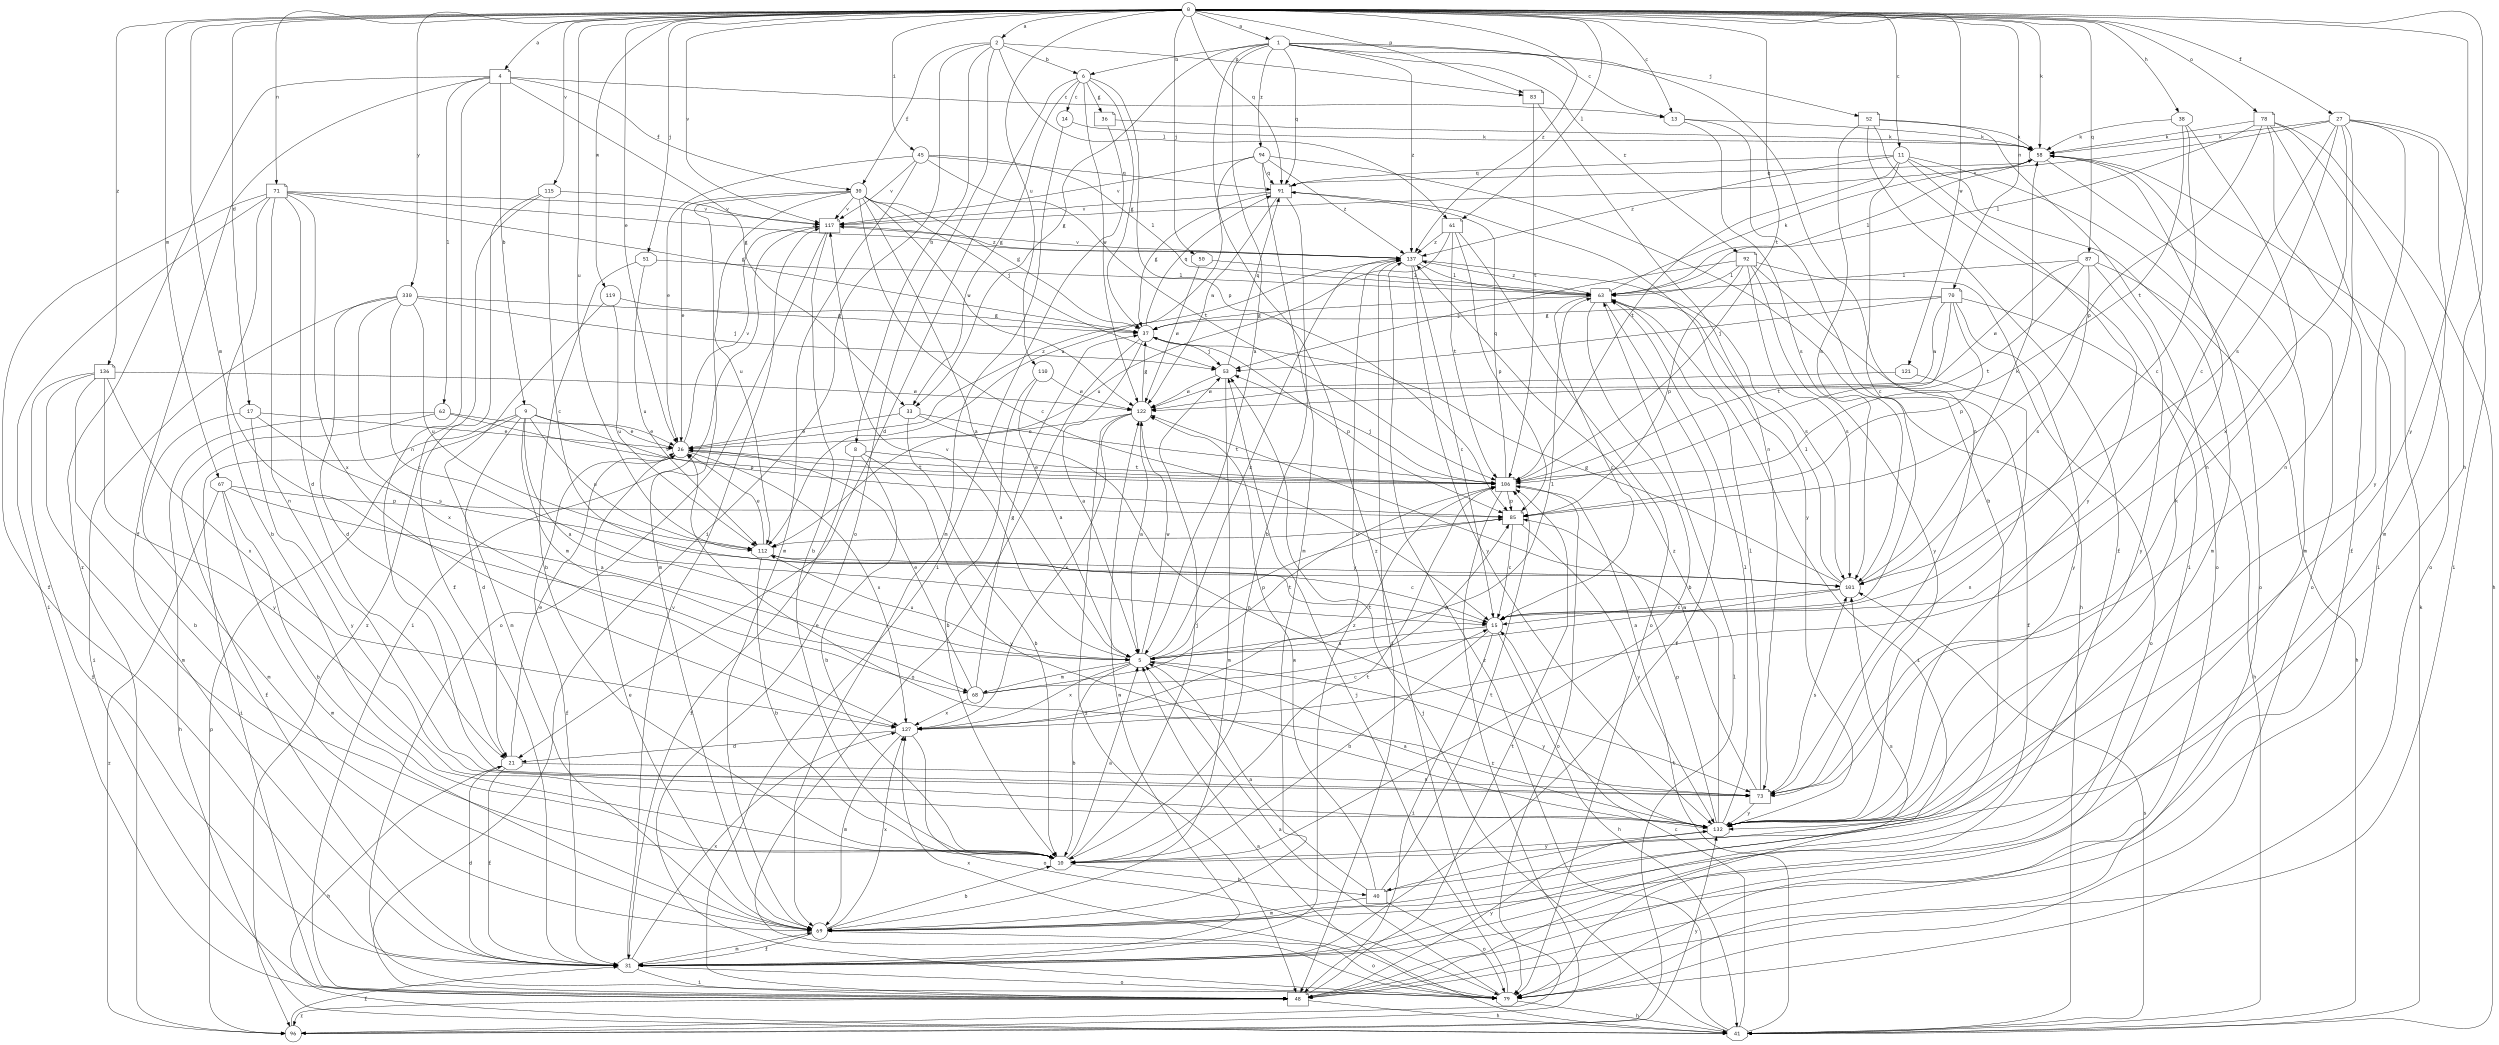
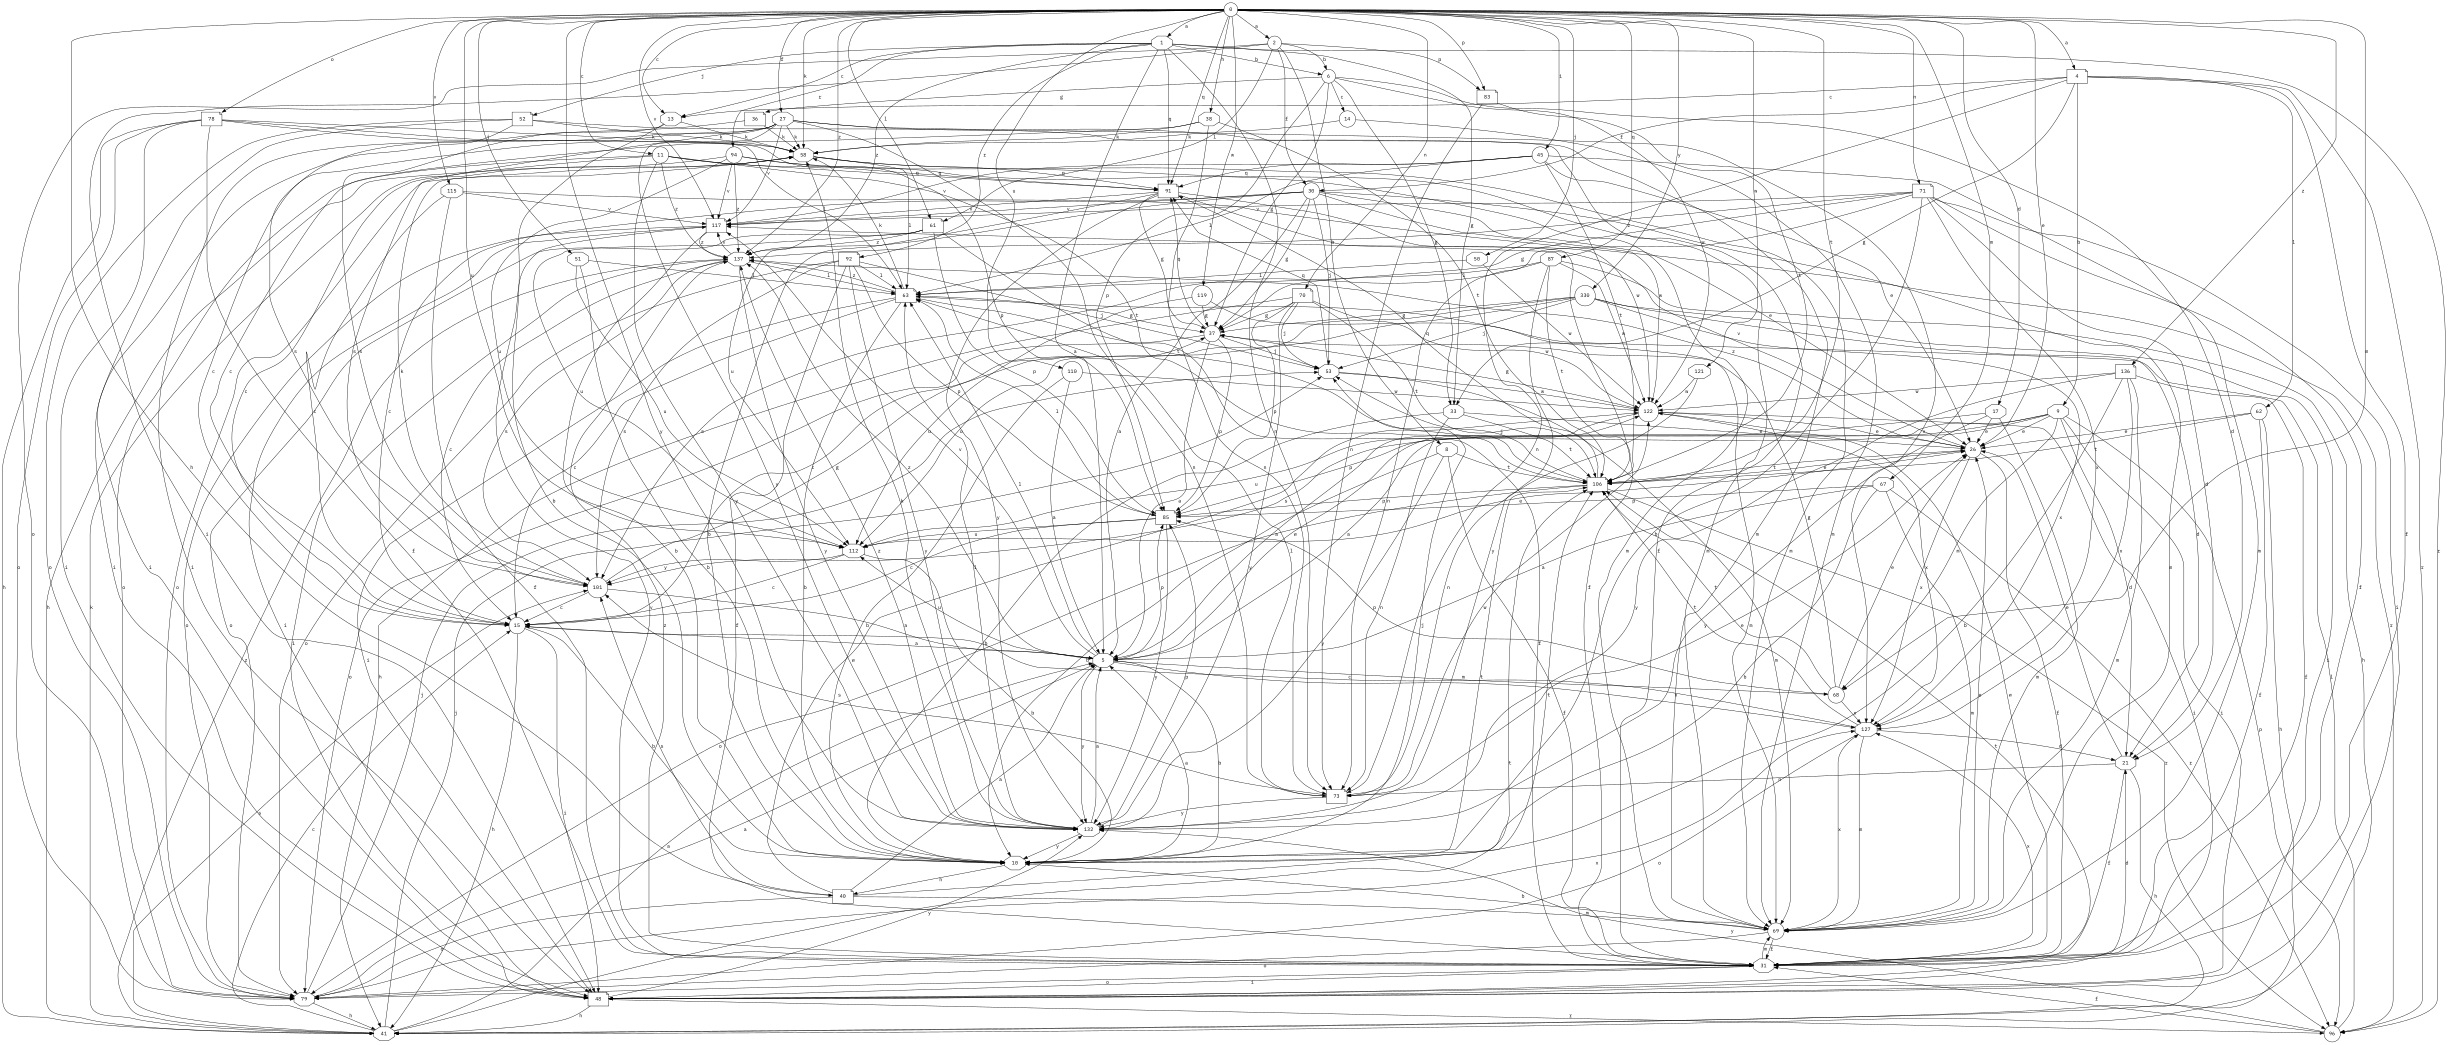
edge "101" -> "63": now "85" -> "63"
edge "91" -> "31": added, label "f"
